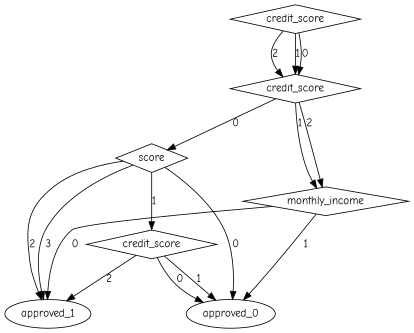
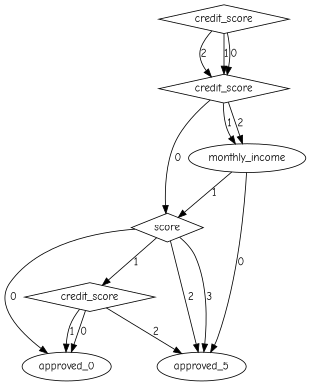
node "monthly_income": shape diamond -> ellipse
edge "monthly_income" -> "approved_0": now "monthly_income" -> "score"
node "approved_1": label "approved_1" -> "approved_5"
